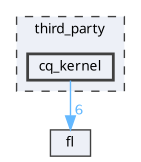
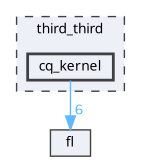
cluster "third_party": label "third_party" -> "third_third"
